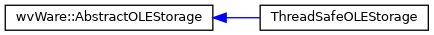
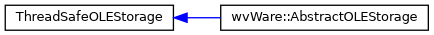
edge "ThreadSafeOLEStorage" -> "wvWare::AbstractOLEStorage": reversed
